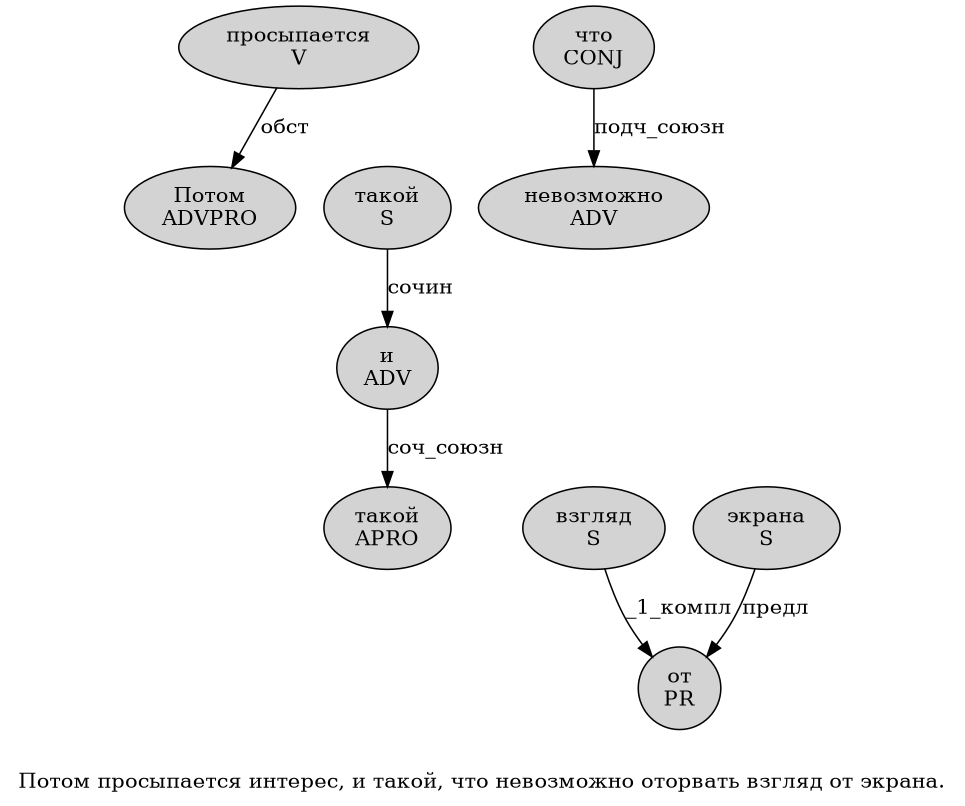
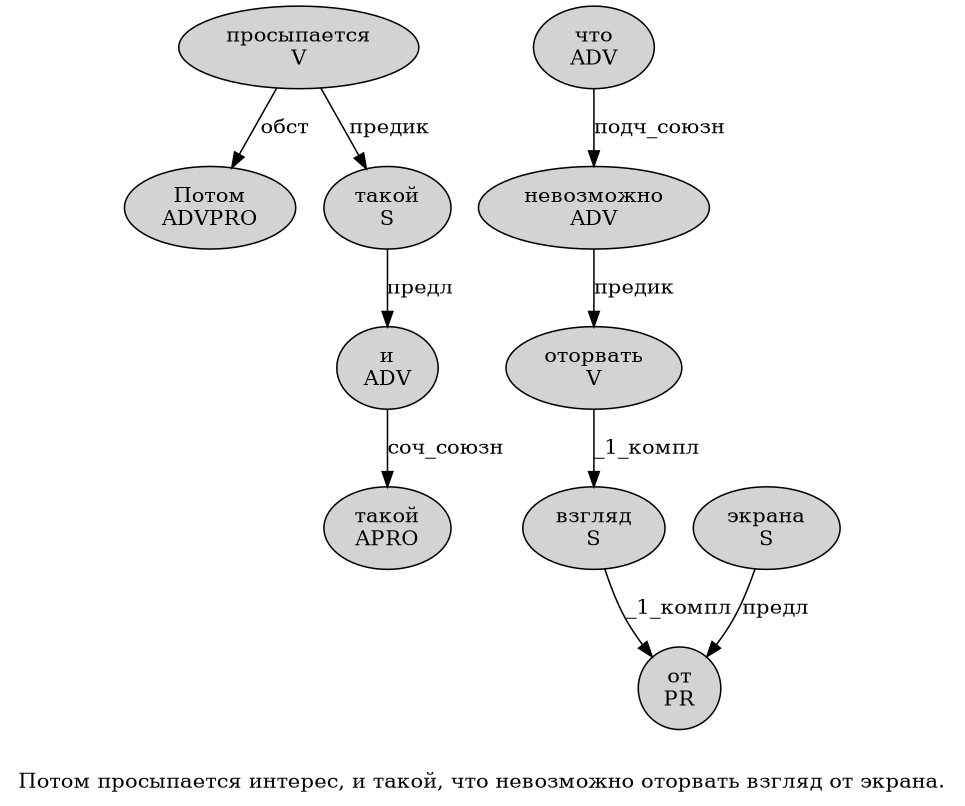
node "что CONJ": label "что CONJ" -> "что ADV"
edge "просыпается V" -> "такой S": added, label "предик"
edge "такой S" -> "и ADV": label "сочин" -> "предл"
node "оторвать V": added
